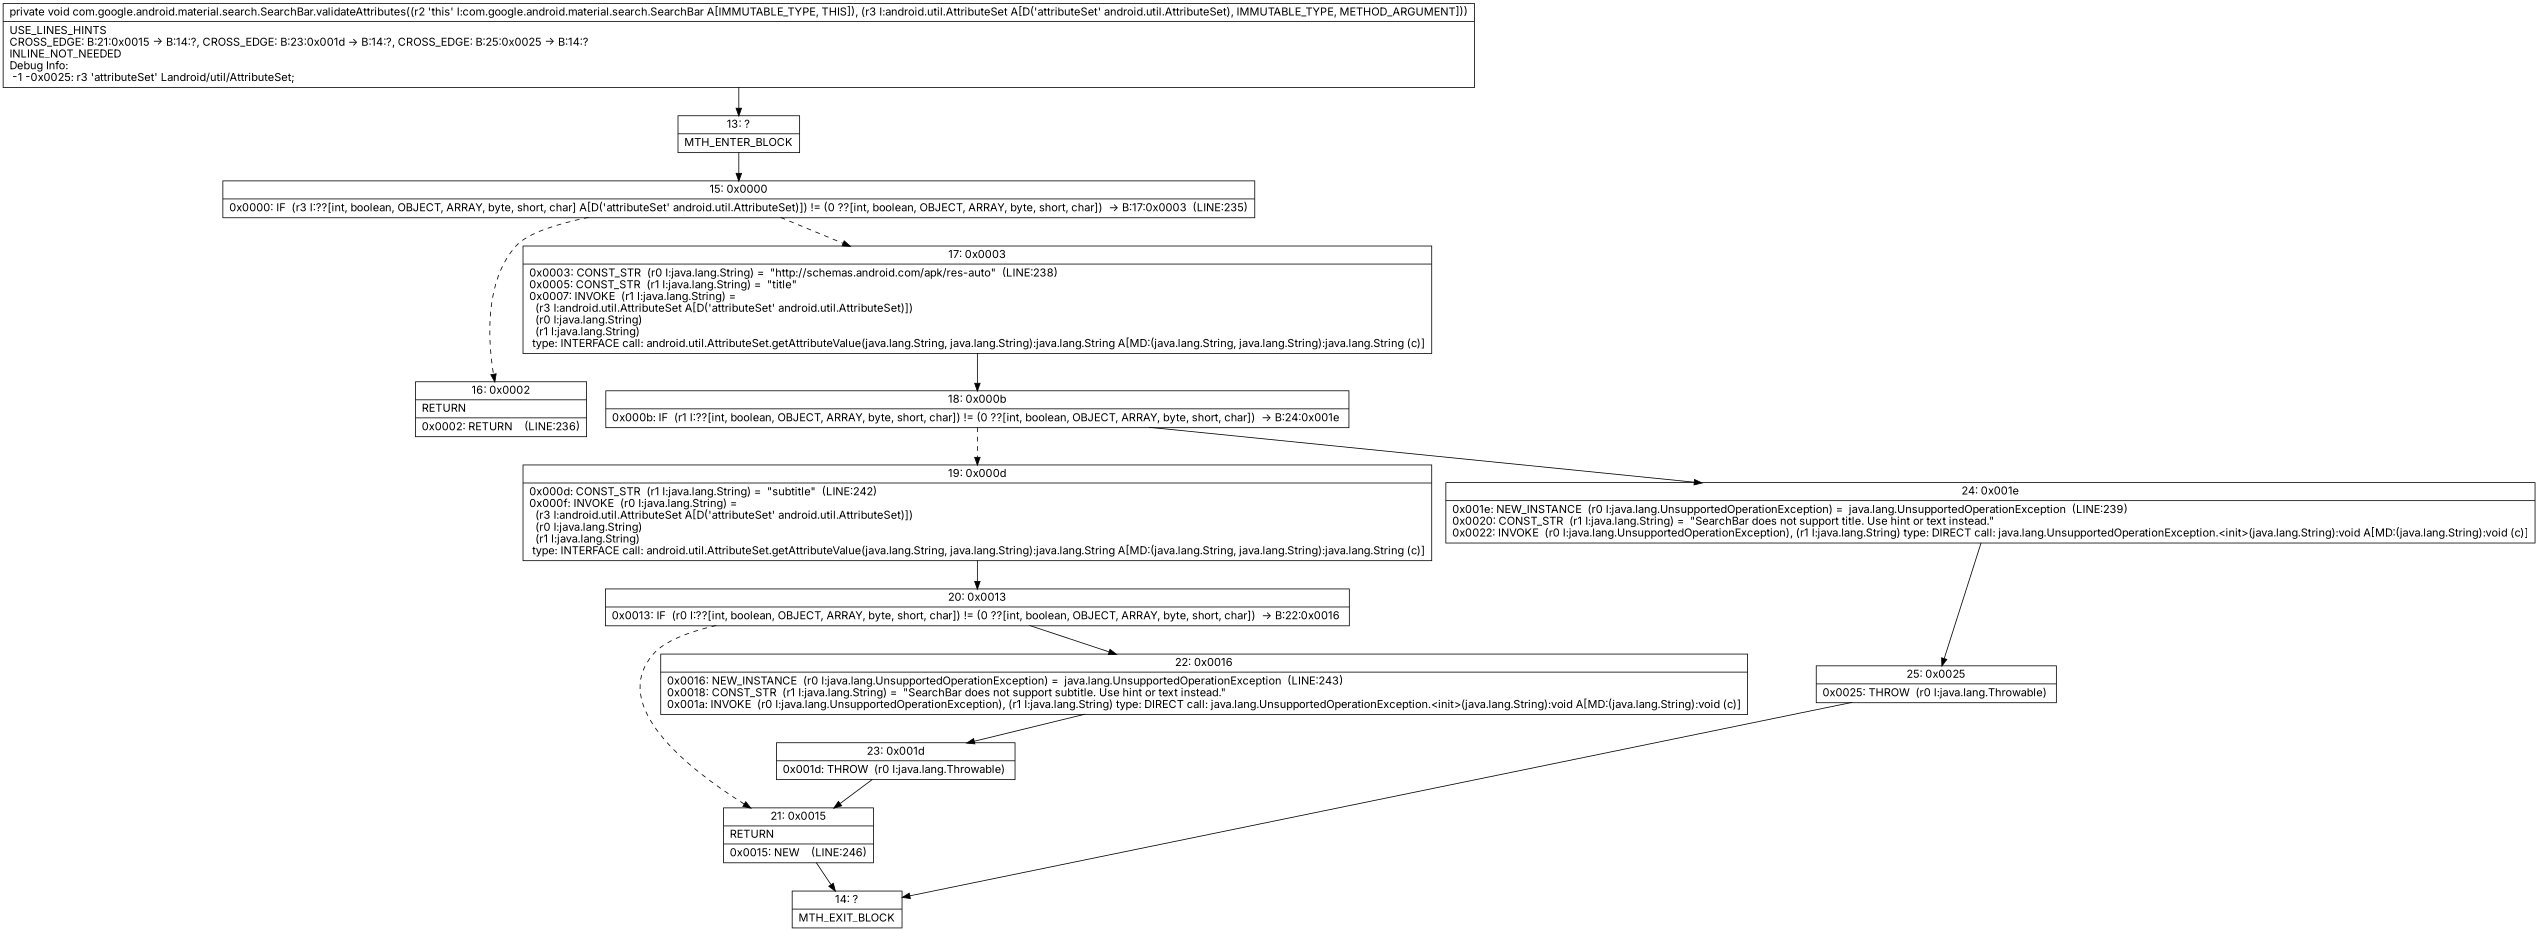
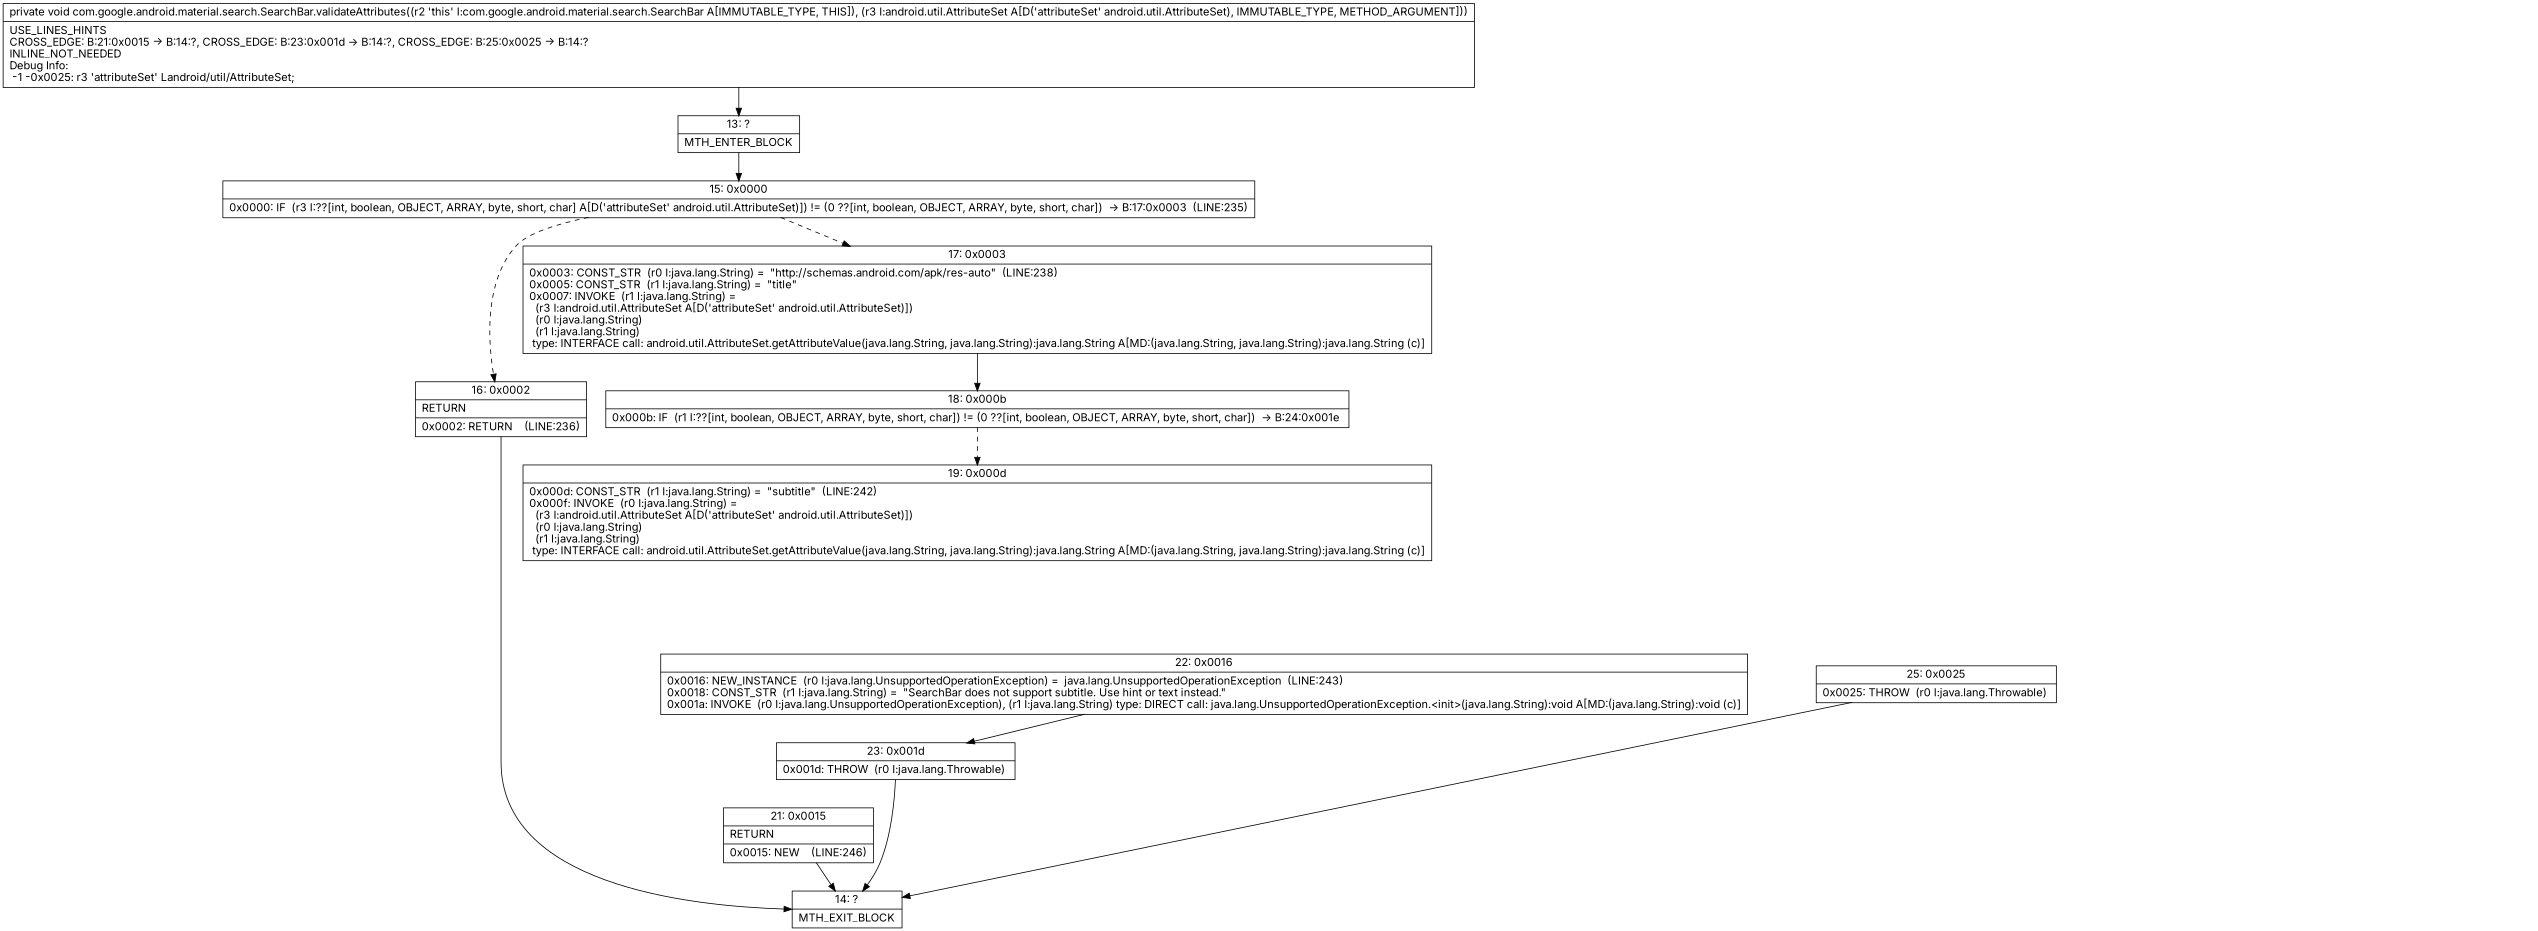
node "24: 0x001e": removed
node "20: 0x0013": removed
edge "16: 0x0002" -> "14: ?": added
edge "23: 0x001d" -> "21: 0x0015": now "23: 0x001d" -> "14: ?"
